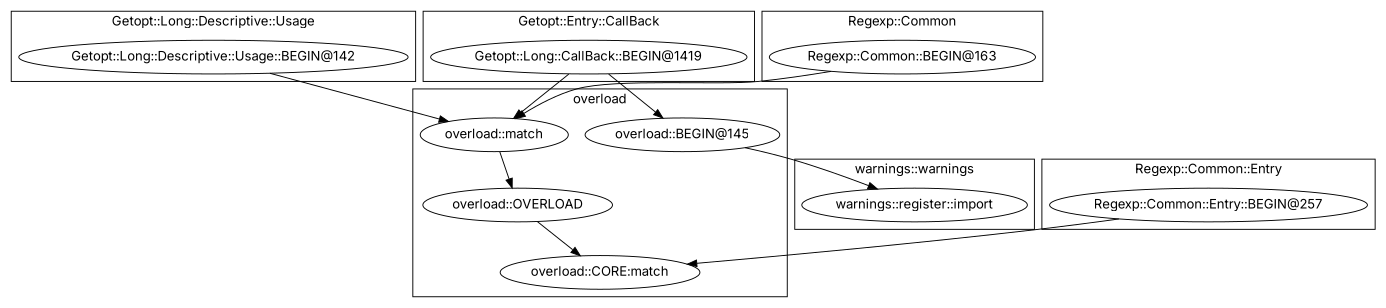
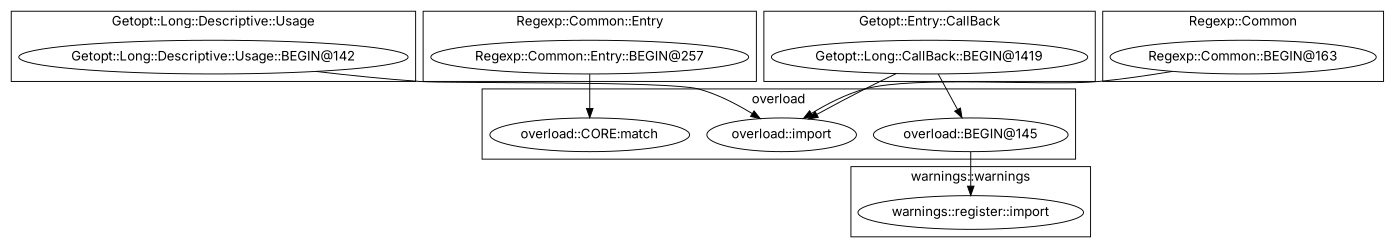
node "overload::match": label "overload::match" -> "overload::import"
node "overload::OVERLOAD": removed
